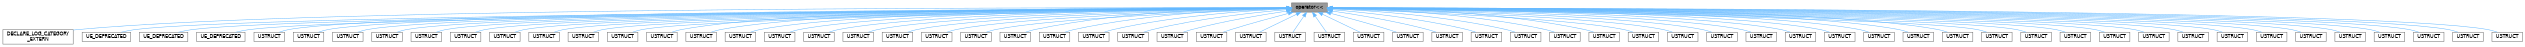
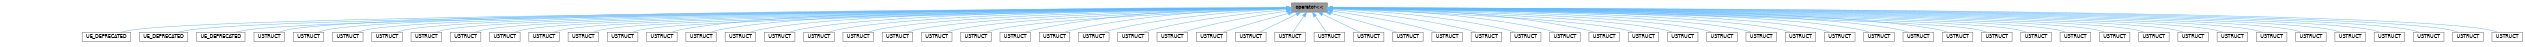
node "DECLARE_LOG_CATEGORY _EXTERN": removed
